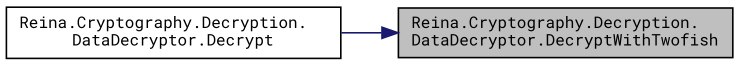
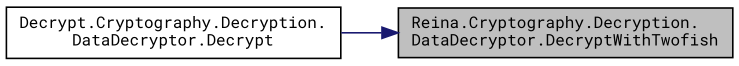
node "Reina.Cryptography.Decryption. DataDecryptor.Decrypt": label "Reina.Cryptography.Decryption. DataDecryptor.Decrypt" -> "Decrypt.Cryptography.Decryption. DataDecryptor.Decrypt"
